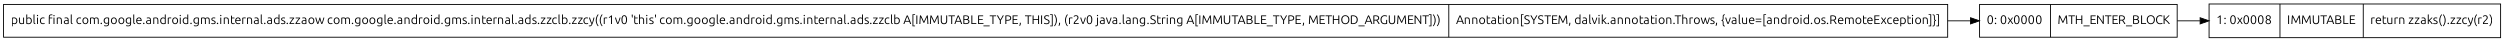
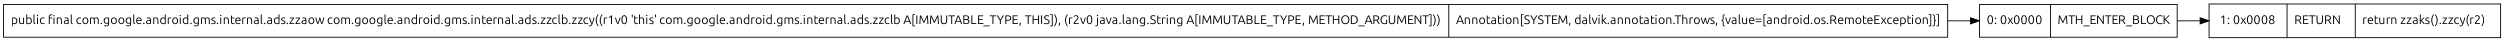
node "1: 0x0008": text "IMMUTABLE" -> "RETURN"
